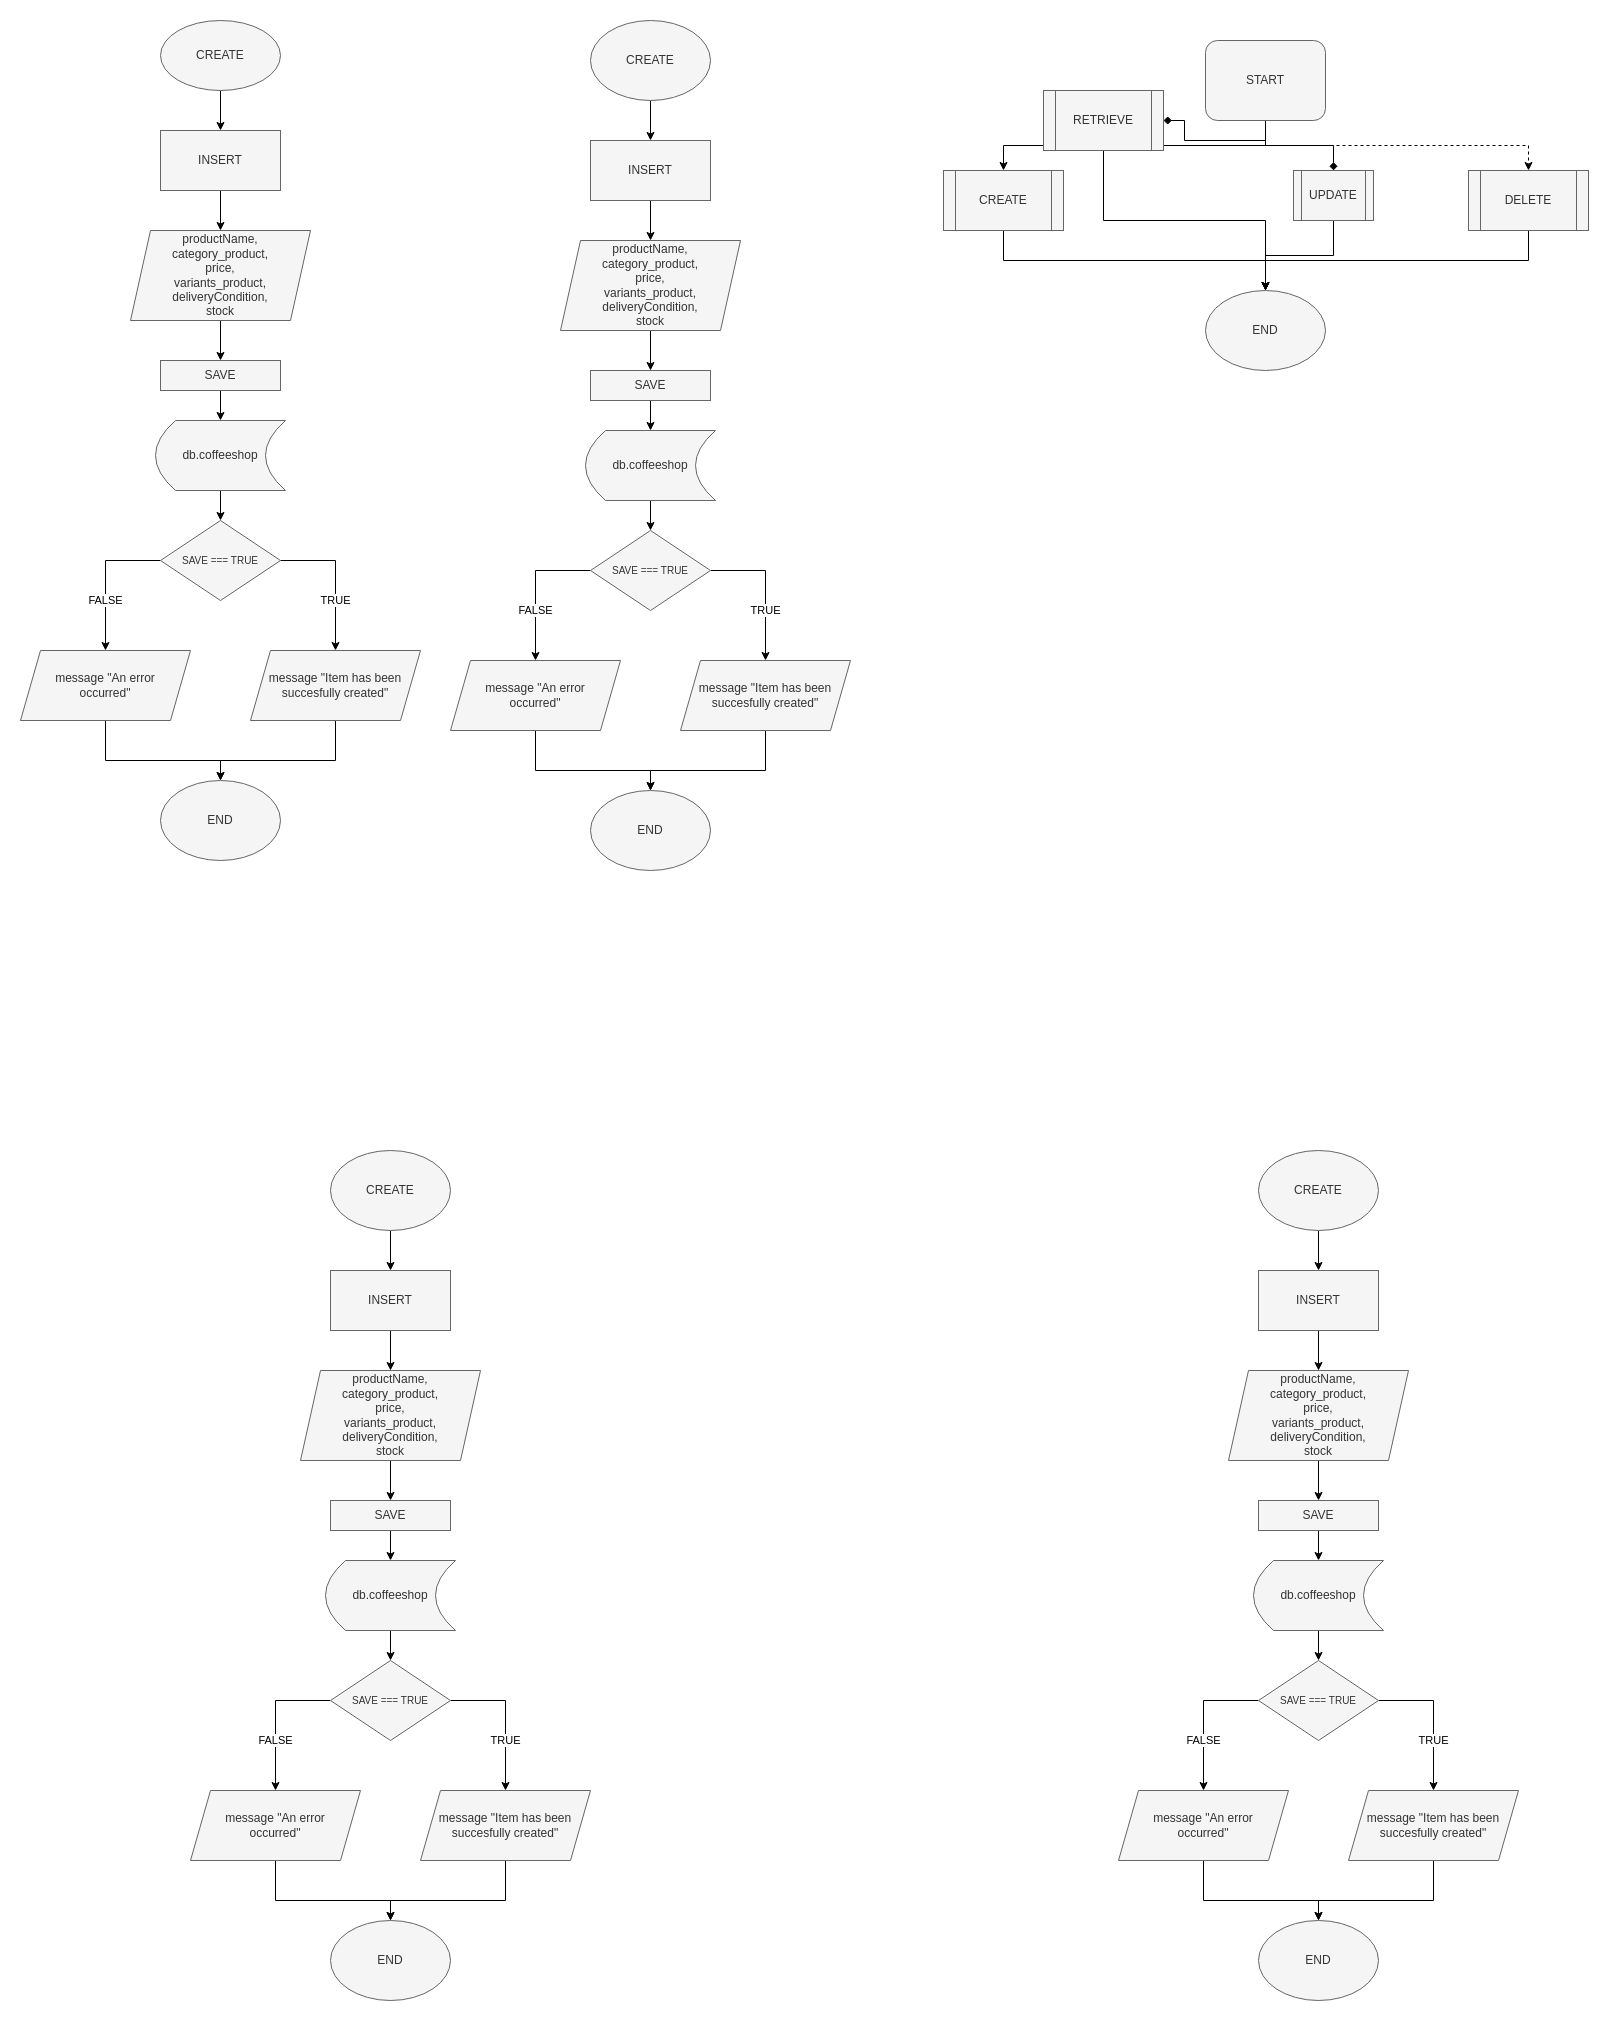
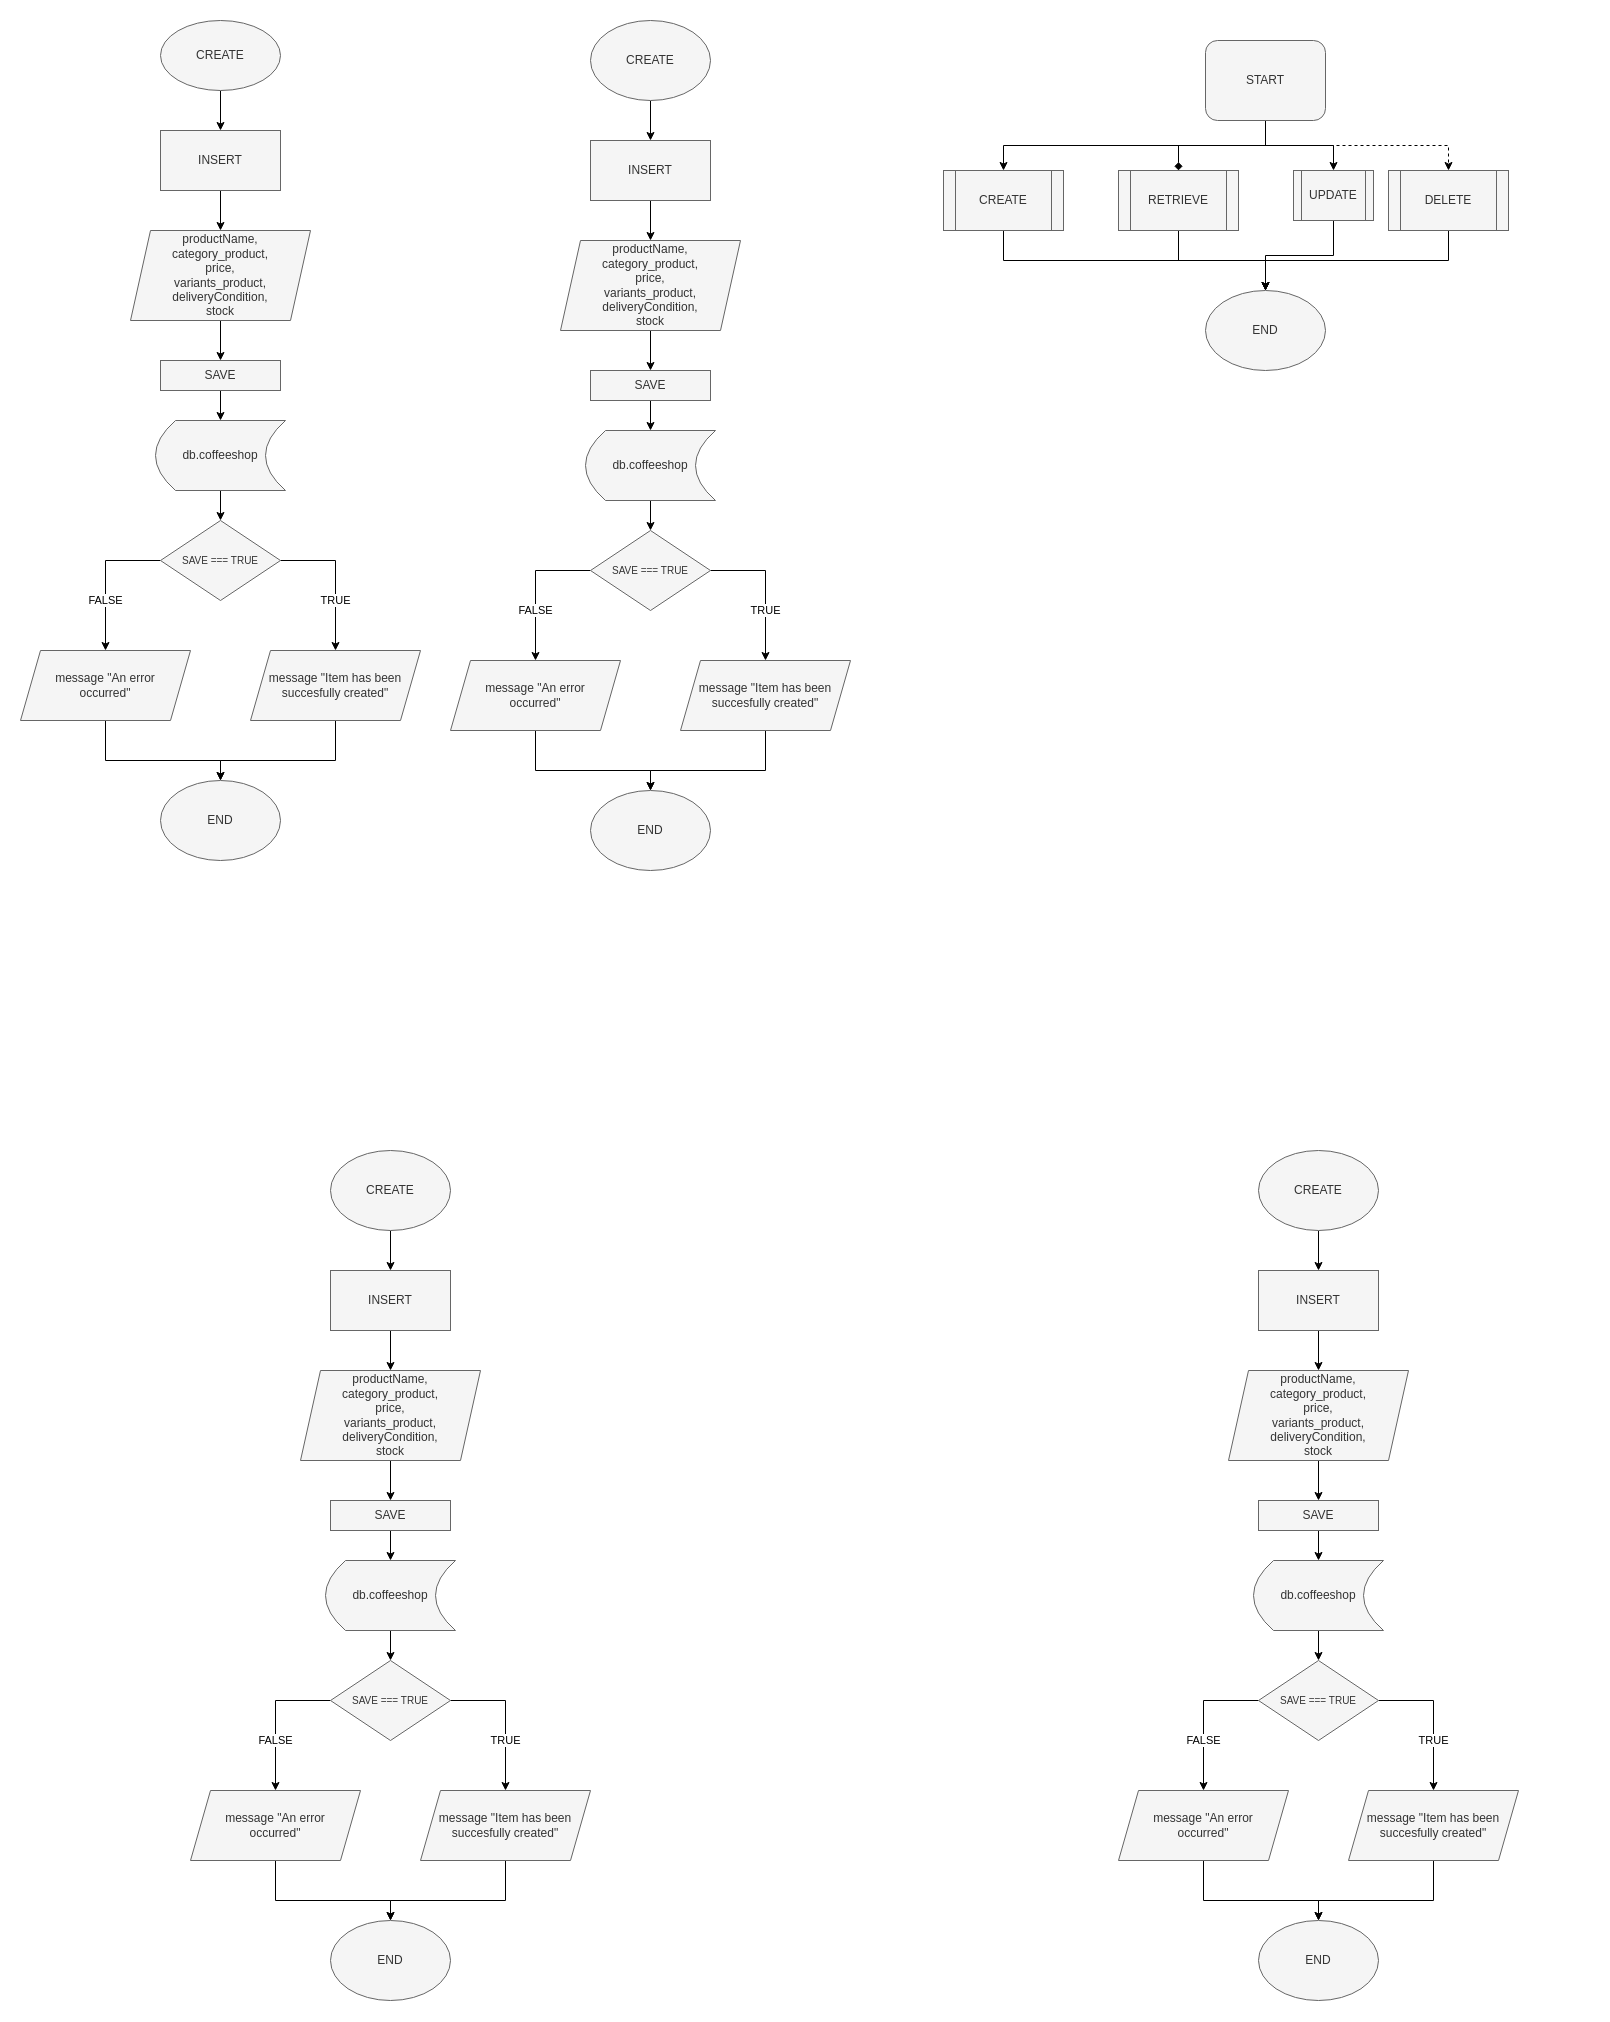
node "RETRIEVE": moved (1104, 121) -> (1179, 201)
edge "START" -> "UPDATE": arrowhead diamond -> classic
node "DELETE": moved (1529, 201) -> (1449, 201)
